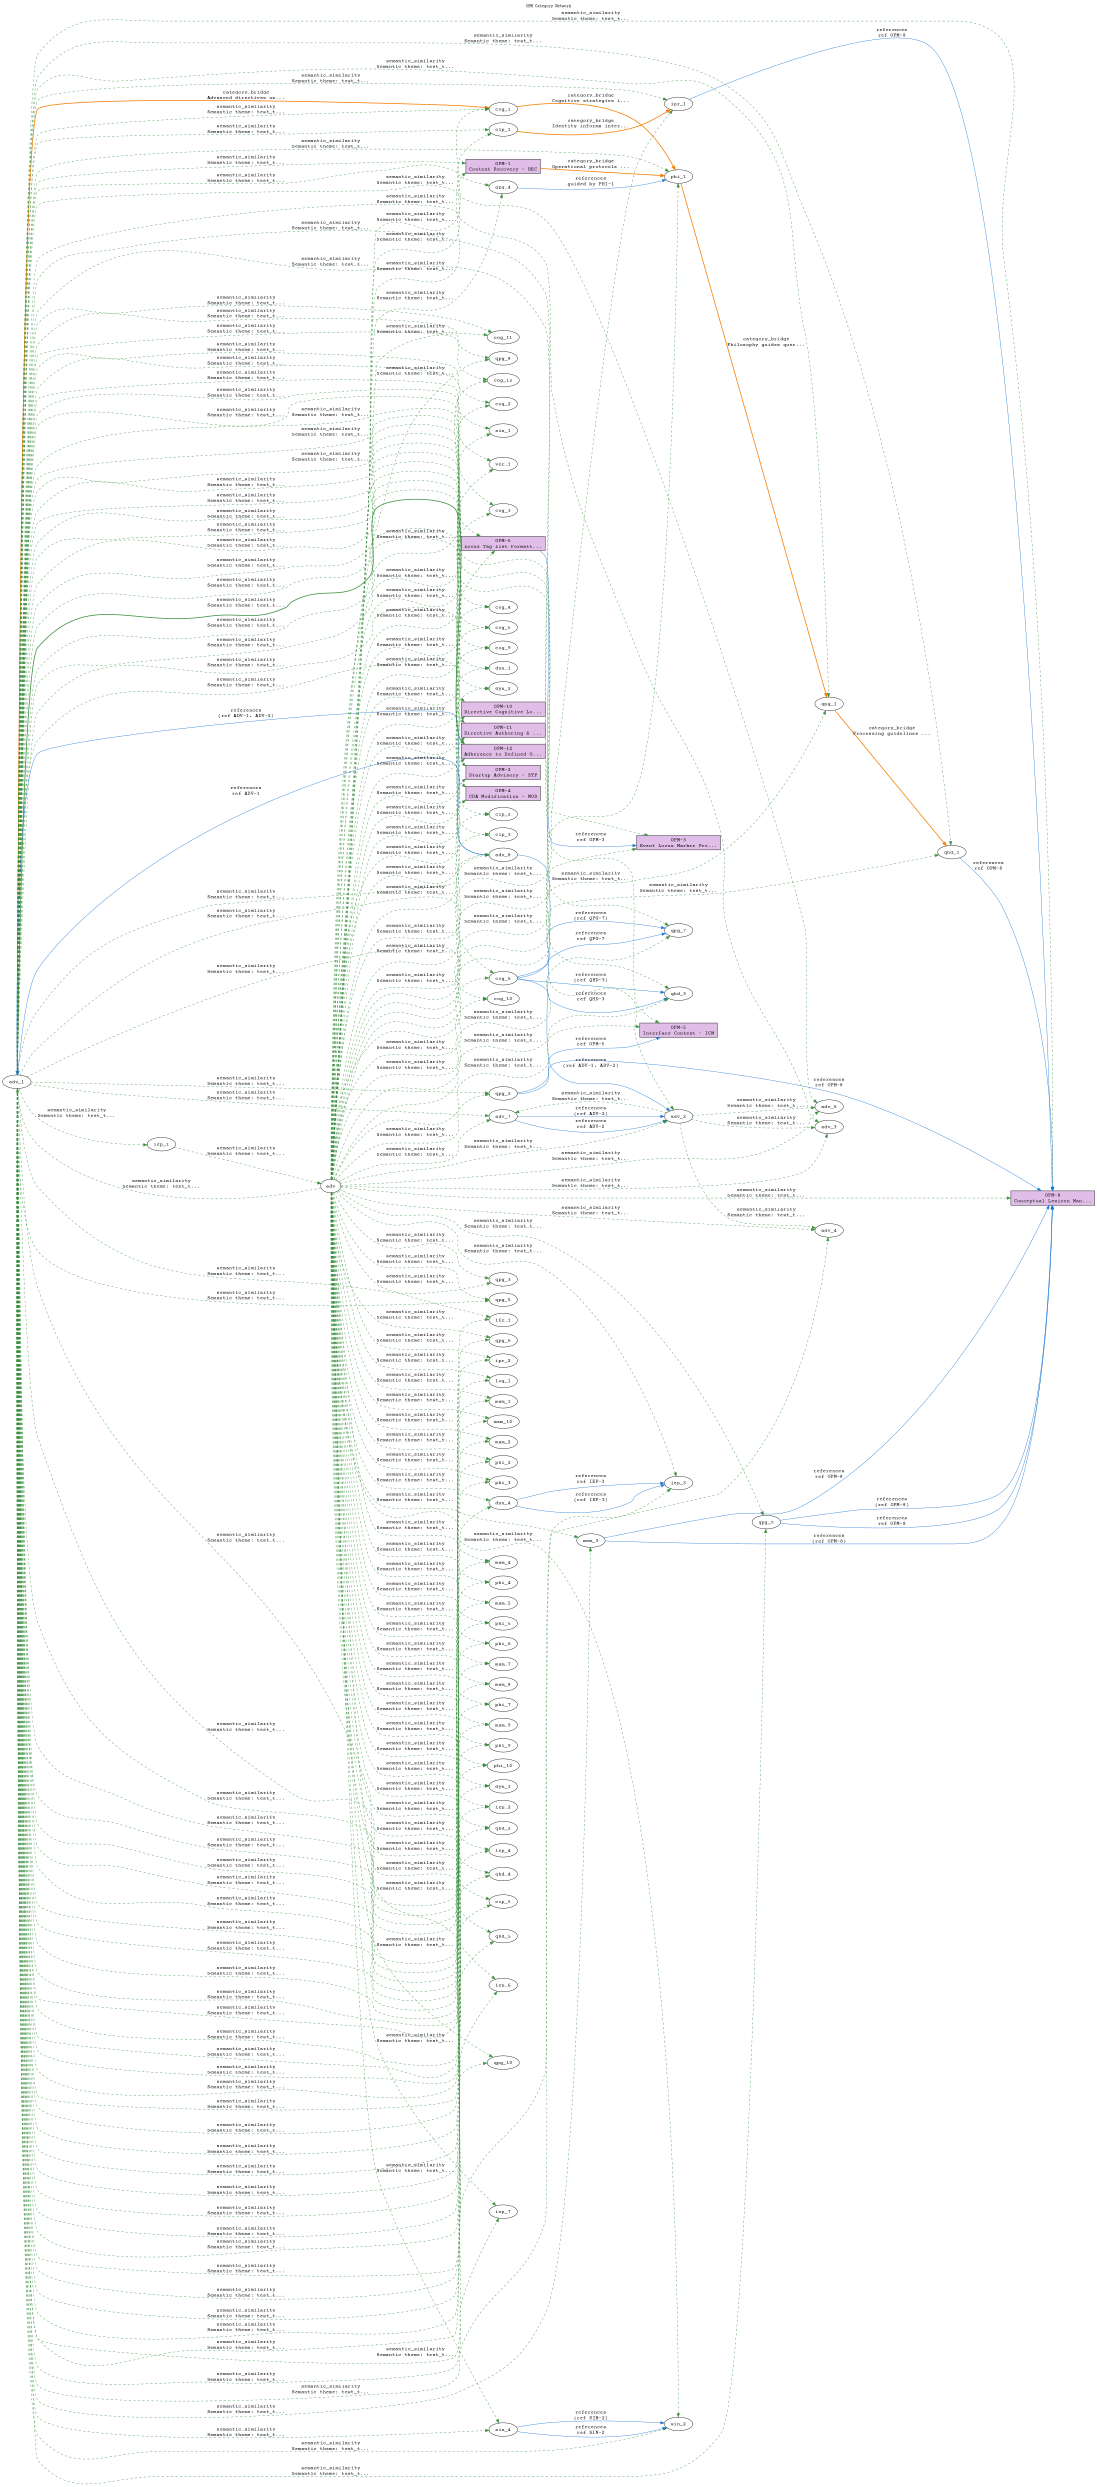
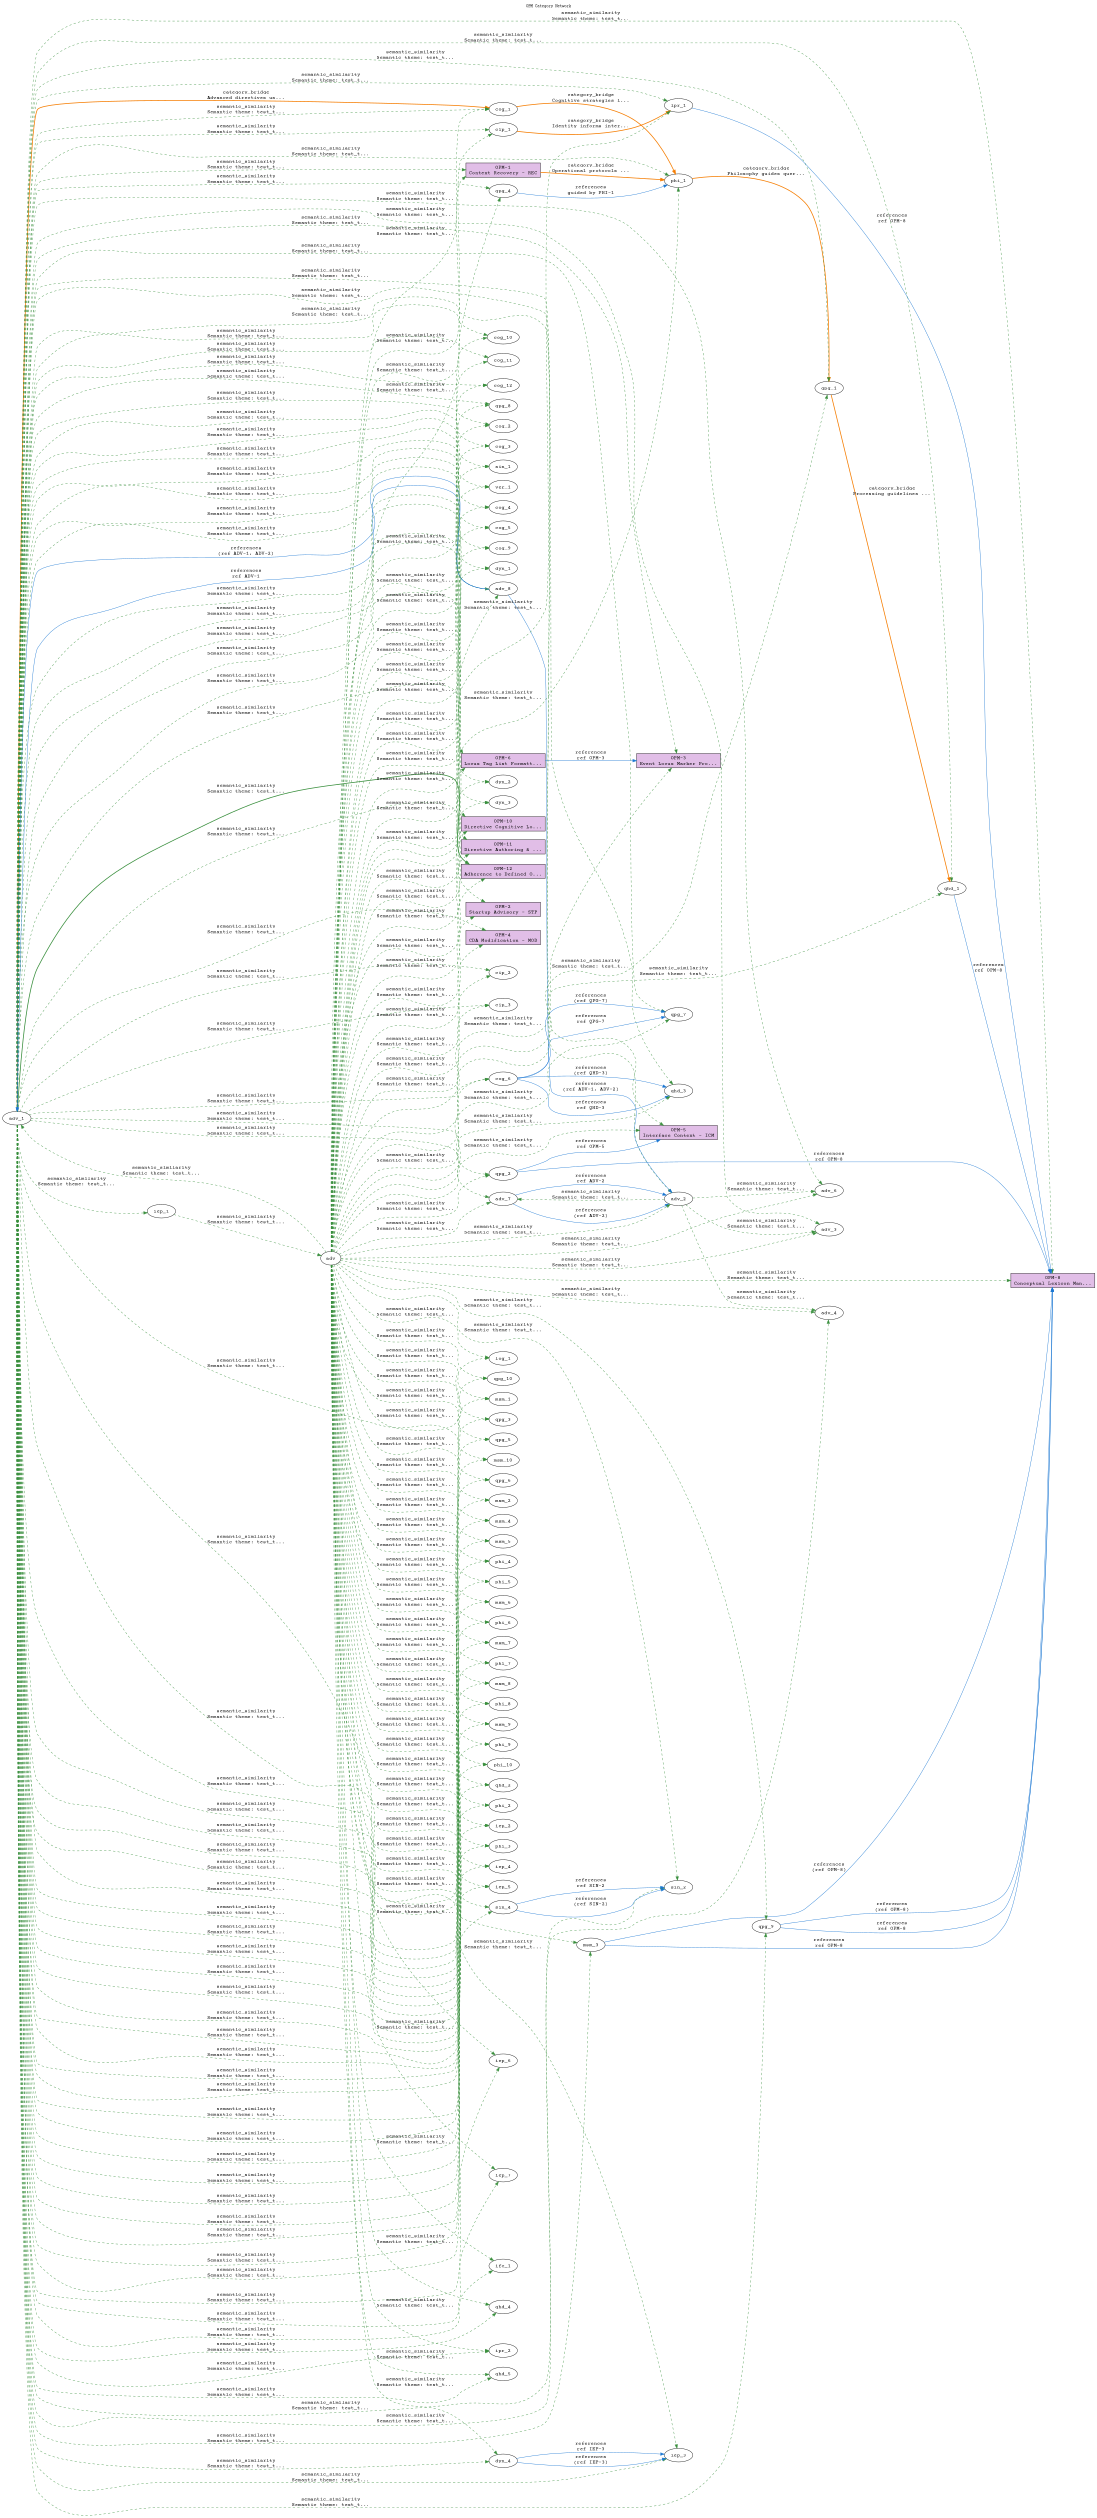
node "msm_6": added
node "phi_8": added
node "cip_5": label "cip_5" -> "iep_5"
